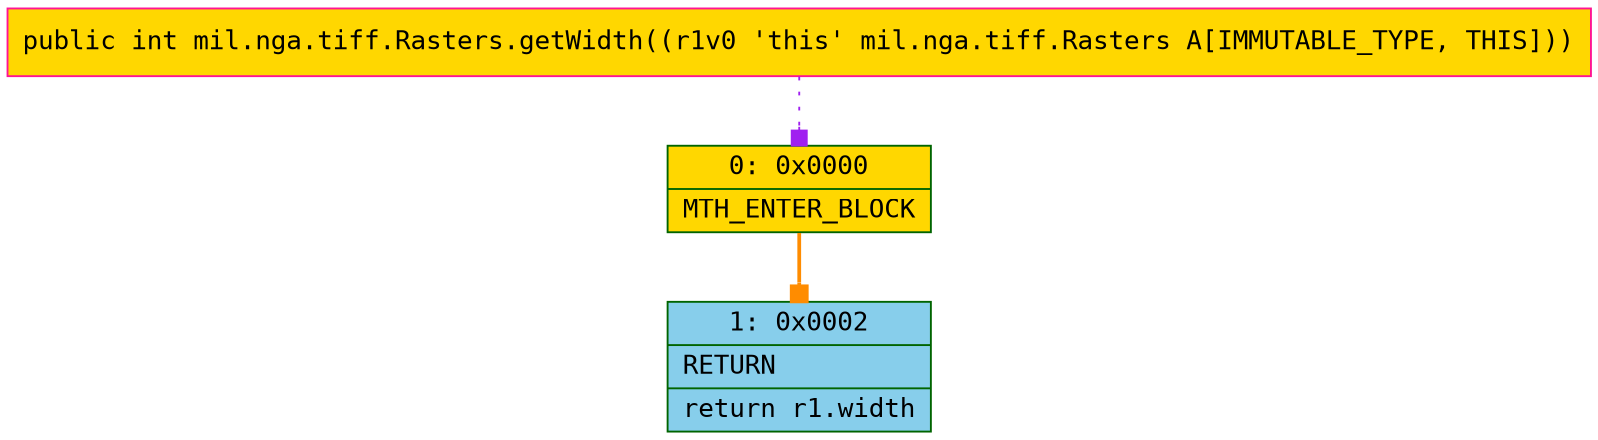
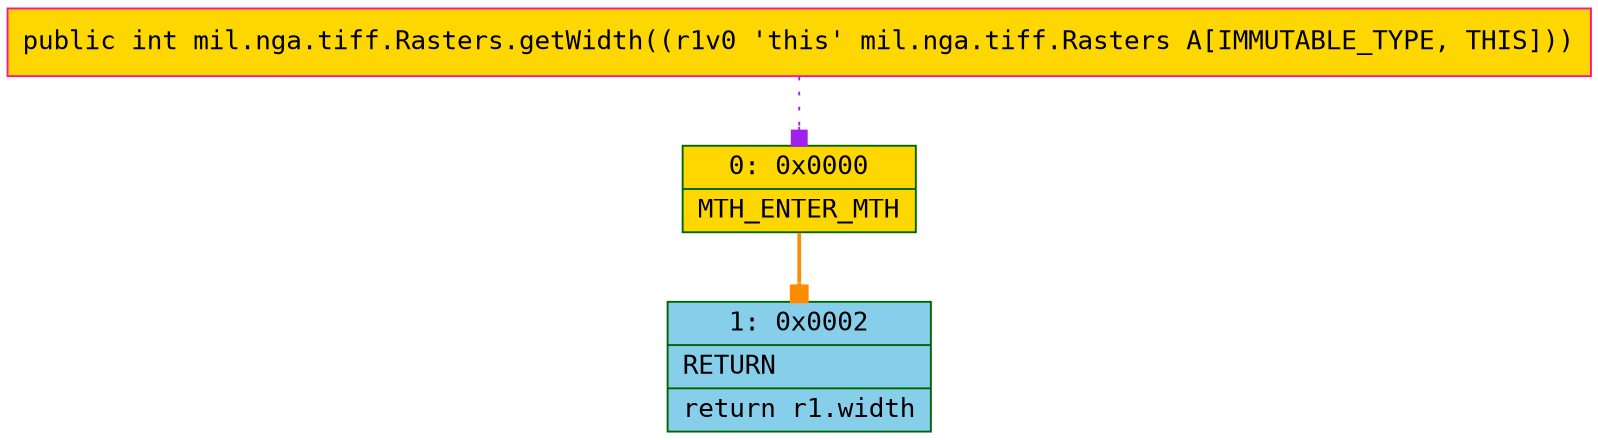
node "0: 0x0000": text "MTH_ENTER_BLOCK" -> "MTH_ENTER_MTH"
